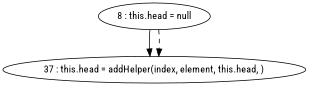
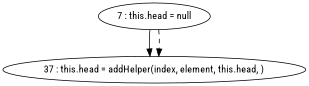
node "8 : this.head = null": label "8 : this.head = null" -> "7 : this.head = null"
